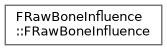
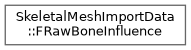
node "FRawBoneInfluence ::FRawBoneInfluence": label "FRawBoneInfluence ::FRawBoneInfluence" -> "SkeletalMeshImportData ::FRawBoneInfluence"
